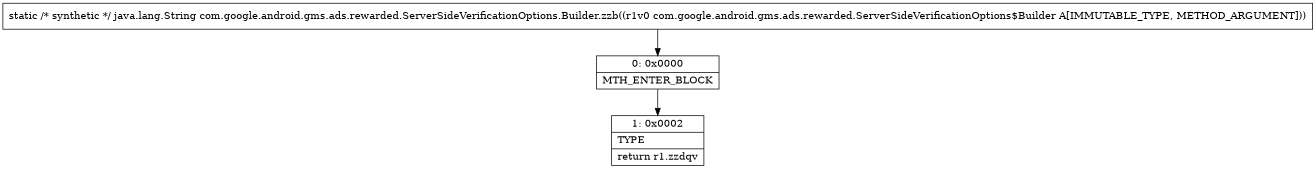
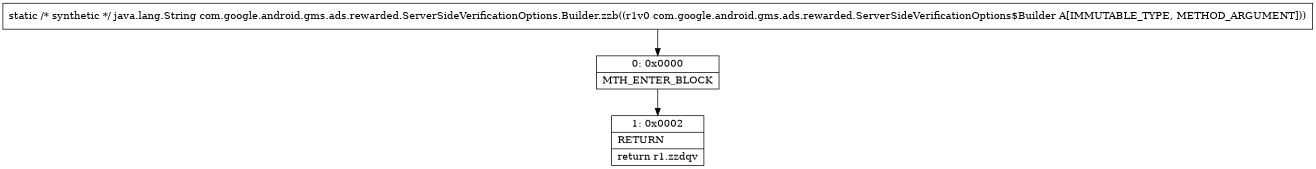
node "1: 0x0002": text "TYPE" -> "RETURN"
